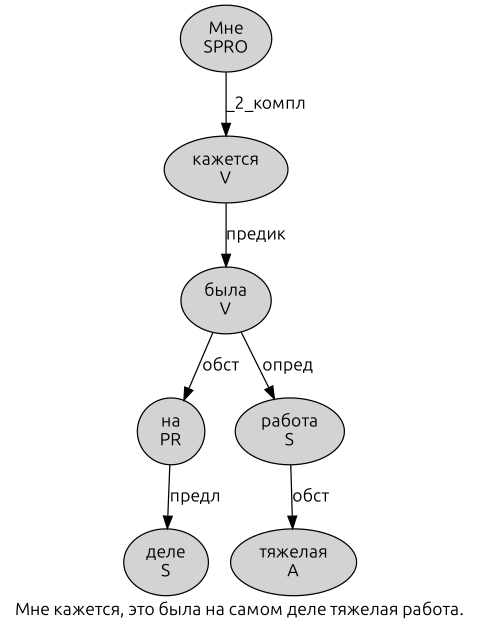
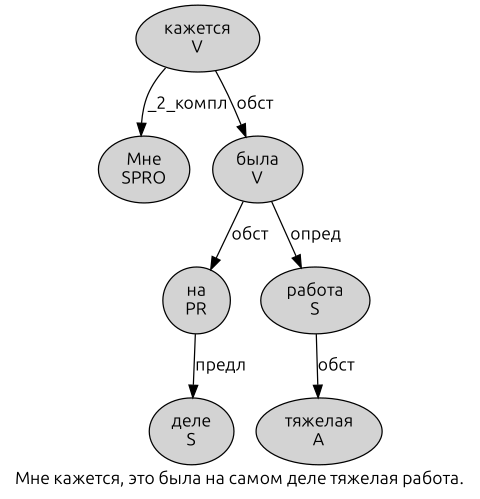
edge "Мне SPRO" -> "кажется V": reversed
edge "кажется V" -> "была V": label "предик" -> "обст"
